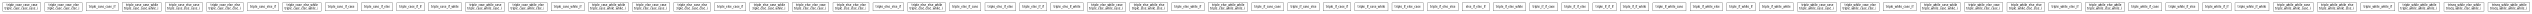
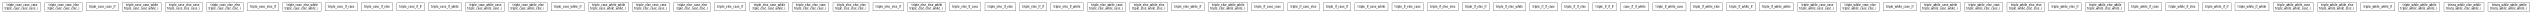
node "else_if_else_if": label "else_if_else_if" -> "triple_if_else_if"
node "triple_if_if_while": label "triple_if_if_while" -> "case_if_if_while"
